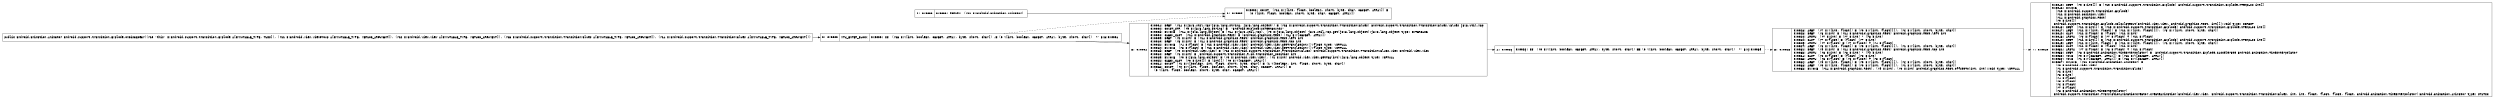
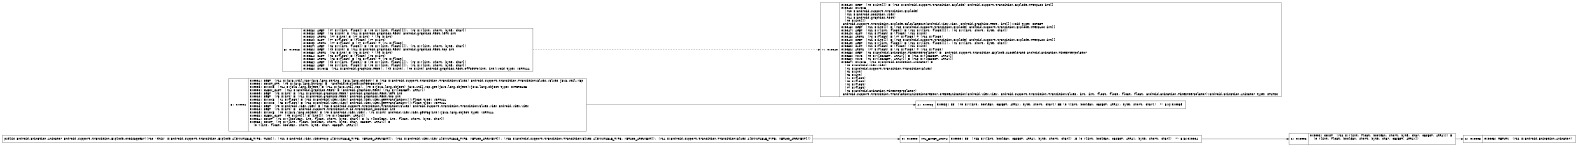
edge "2: 0x0003" -> "1: 0x0002": reversed
edge "0: 0x0000" -> "1: 0x0002": style dashed -> solid
node "0: 0x0000": text "MTH_ENTER_BLOCK" -> "MTH_ENTER_ARITH"
edge "0: 0x0000" -> "3: 0x0004": removed
edge "4: 0x0026" -> "5: 0x0028": removed
